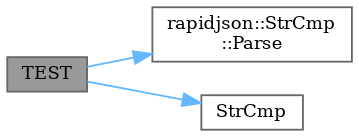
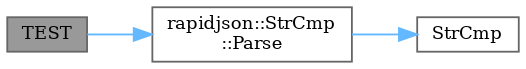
edge "TEST" -> "StrCmp": now "rapidjson::StrCmp ::Parse" -> "StrCmp"
